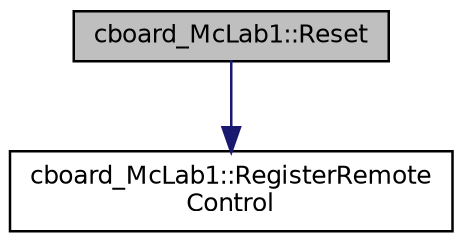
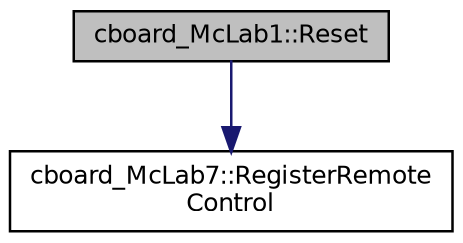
node "cboard_McLab1::RegisterRemote Control": label "cboard_McLab1::RegisterRemote Control" -> "cboard_McLab7::RegisterRemote Control"
